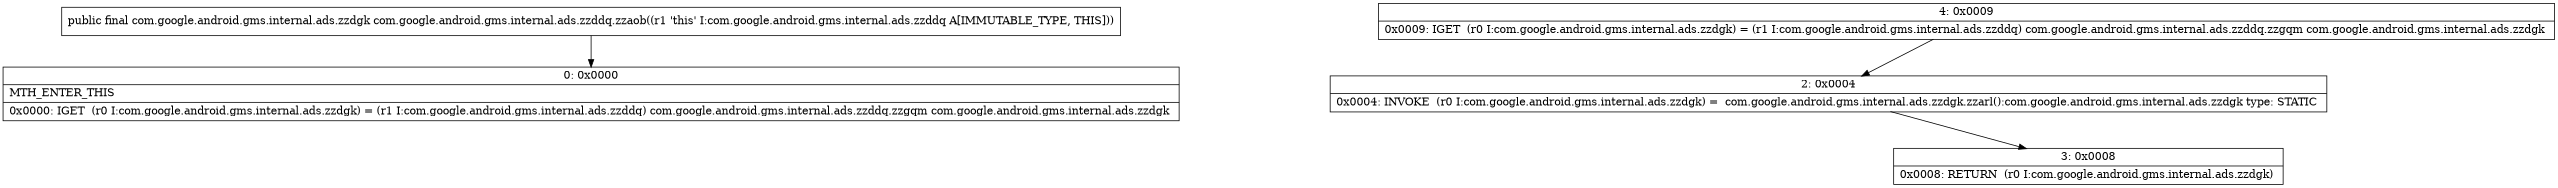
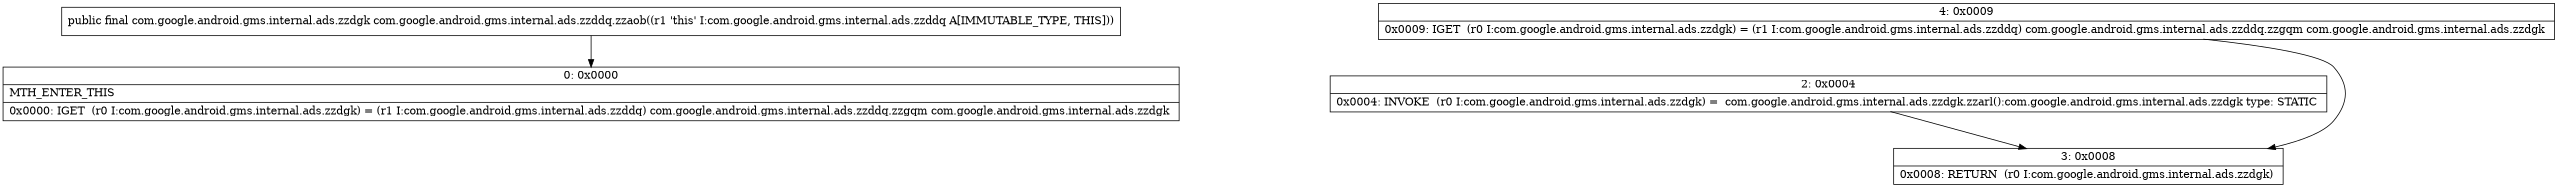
edge "4: 0x0009" -> "2: 0x0004": now "4: 0x0009" -> "3: 0x0008"
